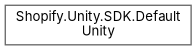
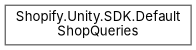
node "Shopify.Unity.SDK.Default Unity": label "Shopify.Unity.SDK.Default Unity" -> "Shopify.Unity.SDK.Default ShopQueries"
